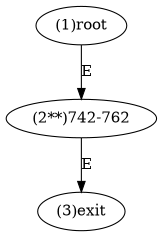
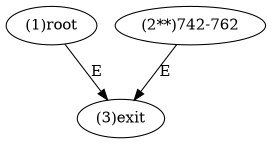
edge "(1)root" -> "(2**)742-762": now "(1)root" -> "(3)exit"
